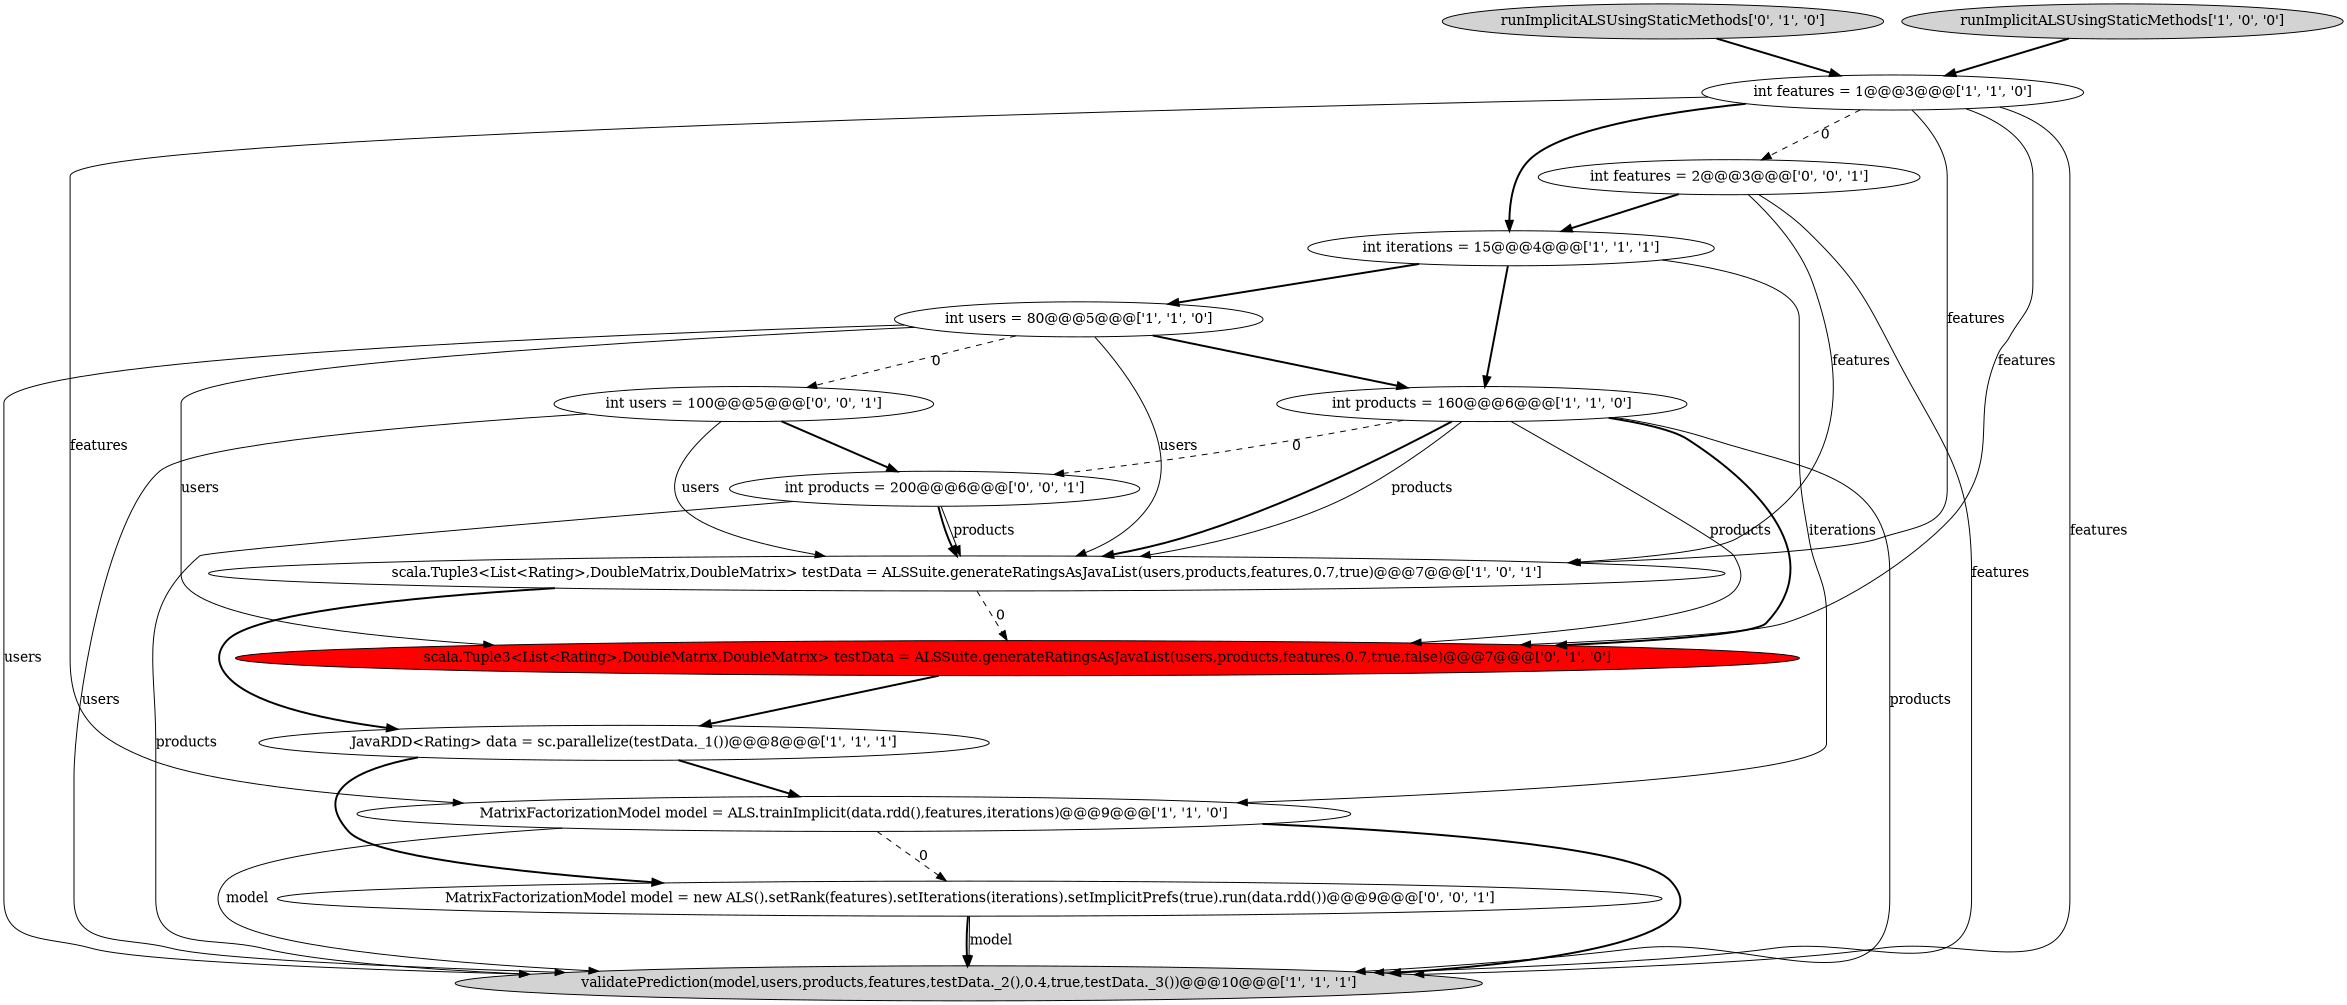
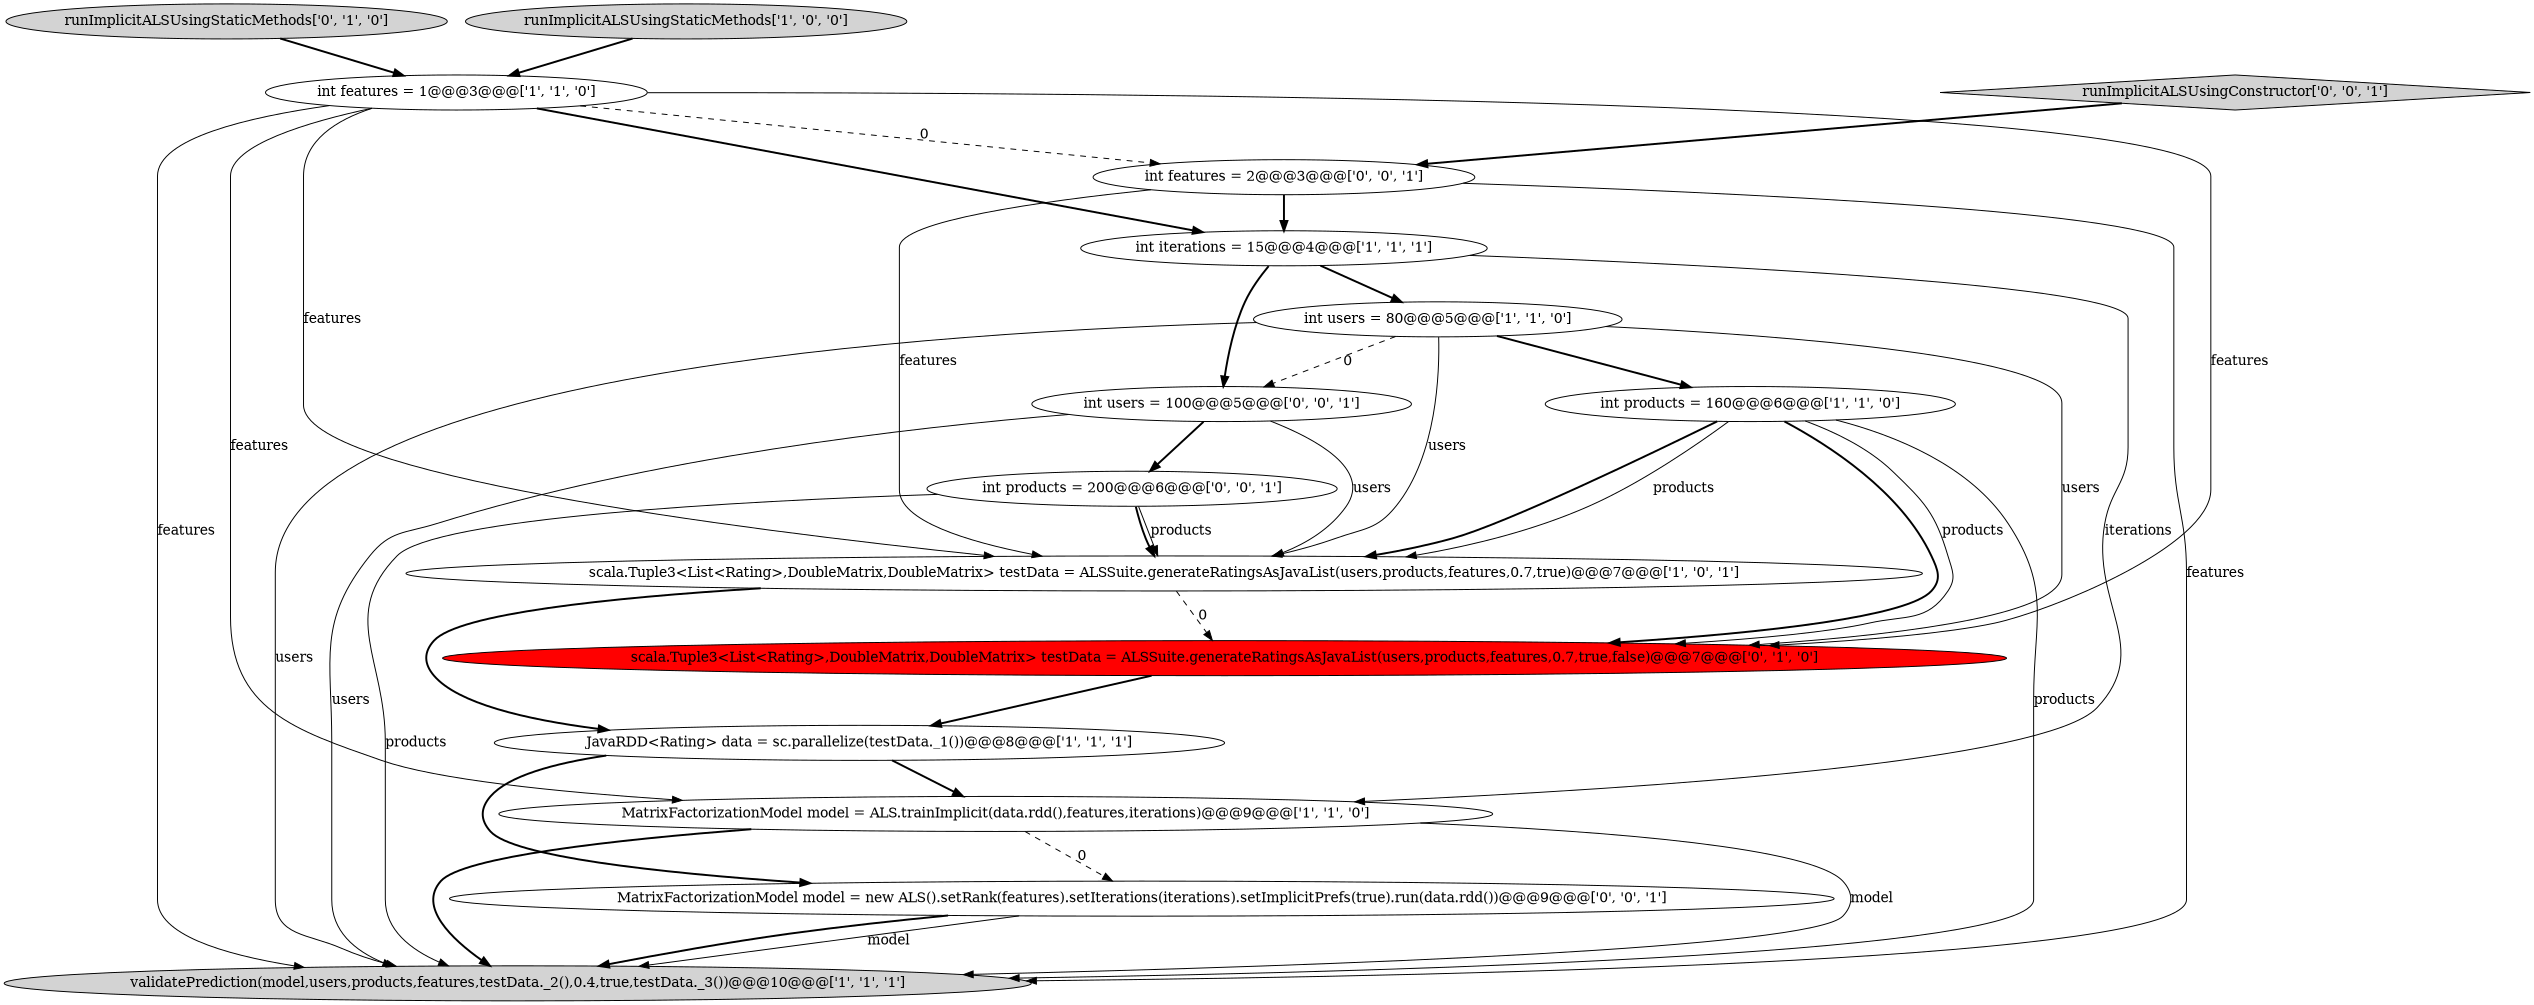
node "runImplicitALSUsingConstructor['0', '0', '1']": added
edge "int iterations = 15@@@4@@@['1', '1', '1']" -> "int products = 160@@@6@@@['1', '1', '0']": now "int iterations = 15@@@4@@@['1', '1', '1']" -> "int users = 100@@@5@@@['0', '0', '1']"
edge "int products = 160@@@6@@@['1', '1', '0']" -> "int products = 200@@@6@@@['0', '0', '1']": removed, label "0"
